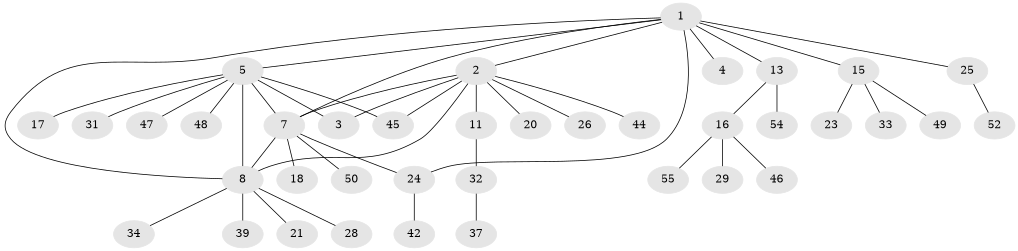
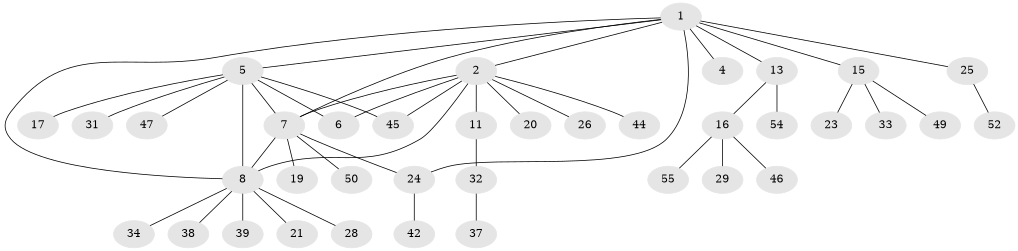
node "48": removed
node "3": label "3" -> "6"
node "18": label "18" -> "19"
node "38": added
